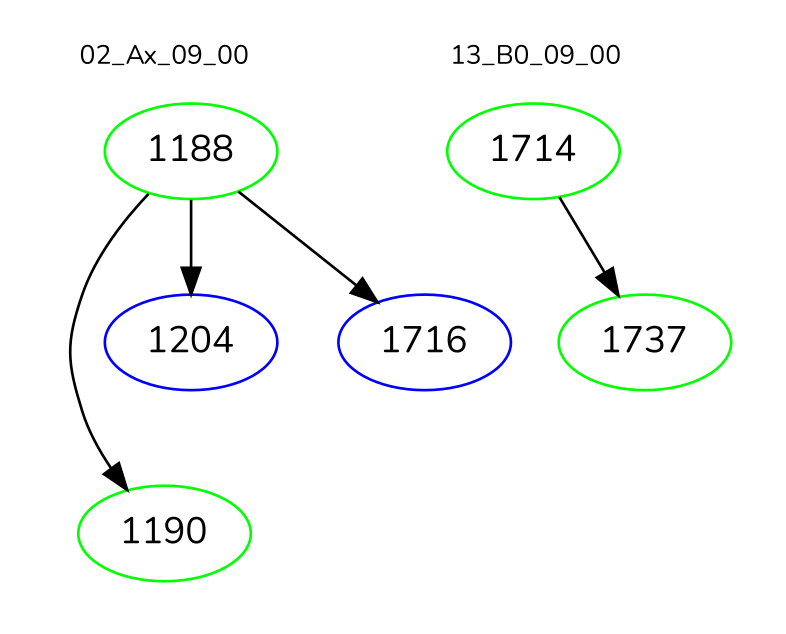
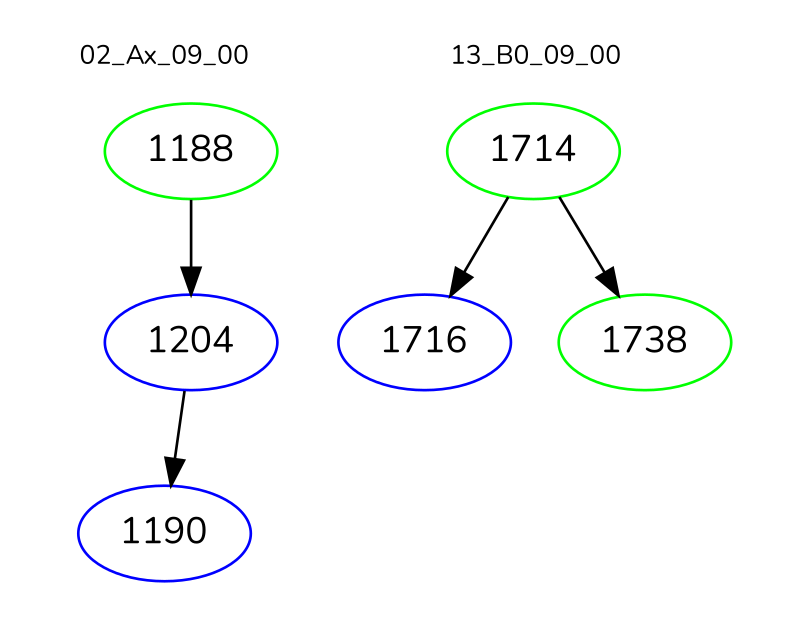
edge "1188" -> "1716": now "1714" -> "1716"
edge "1188" -> "1190": now "1204" -> "1190"
node "1737": label "1737" -> "1738"
node "1190": color green -> blue
